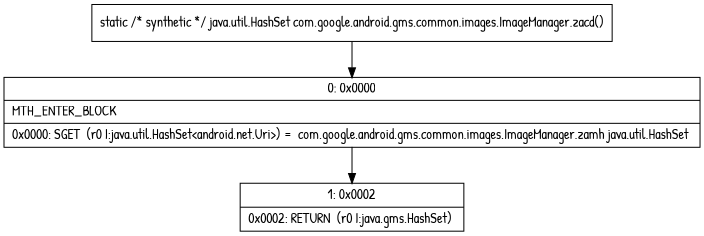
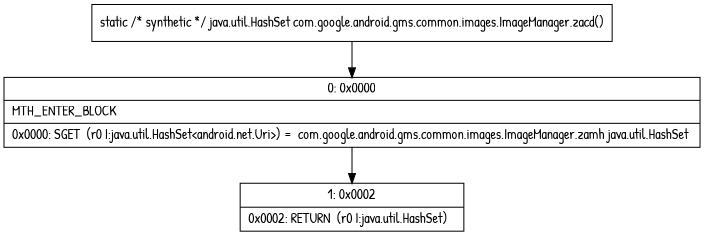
node "1: 0x0002": text "0x0002: RETURN  (r0 I:java.gms.HashSet)" -> "0x0002: RETURN  (r0 I:java.util.HashSet)"
